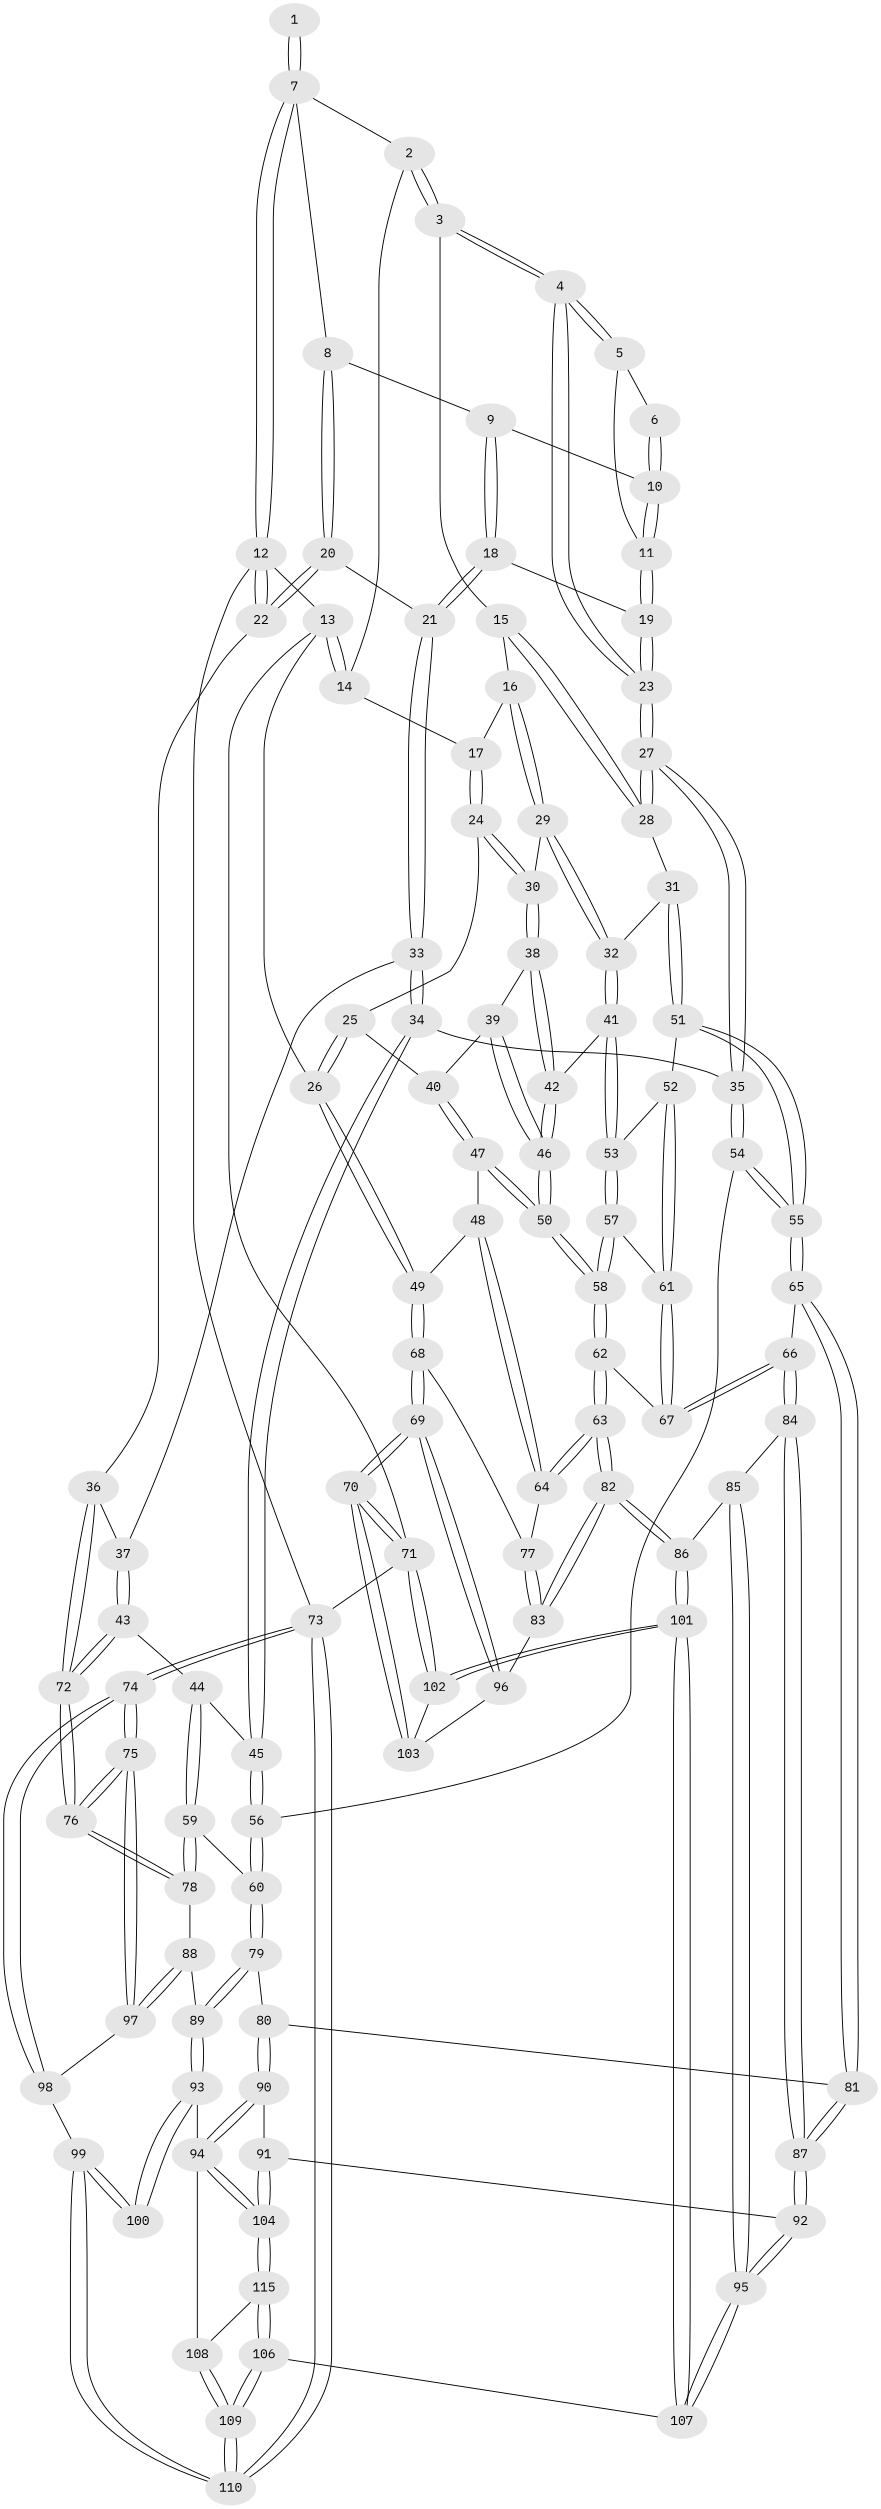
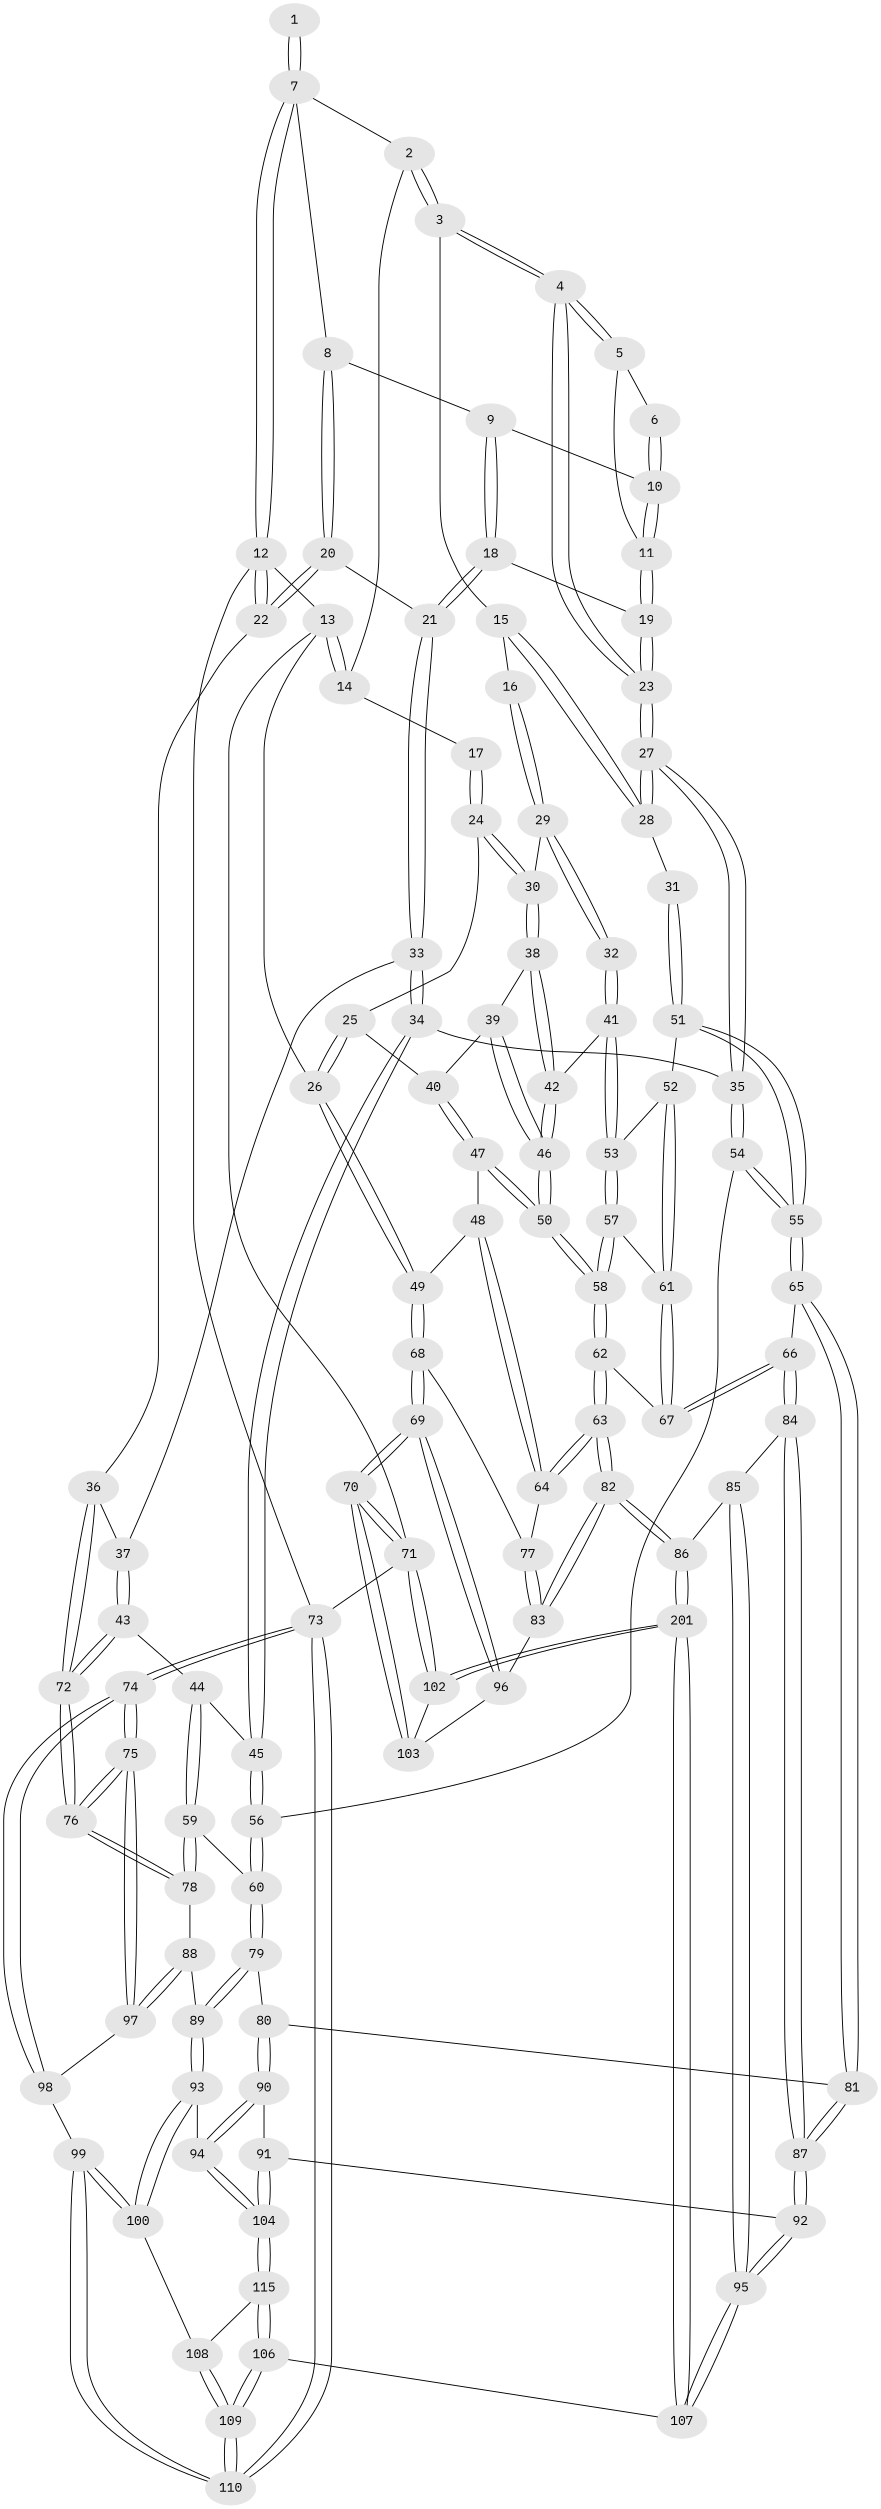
edge "16" -- "17": removed
edge "31" -- "32": removed
node "101": label "101" -> "201"
edge "94" -- "108": now "100" -- "108"
